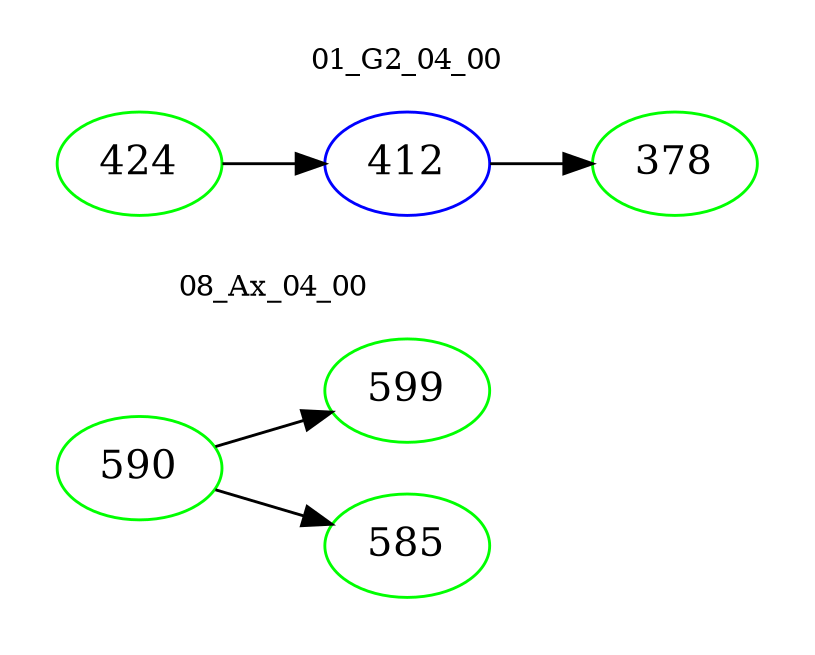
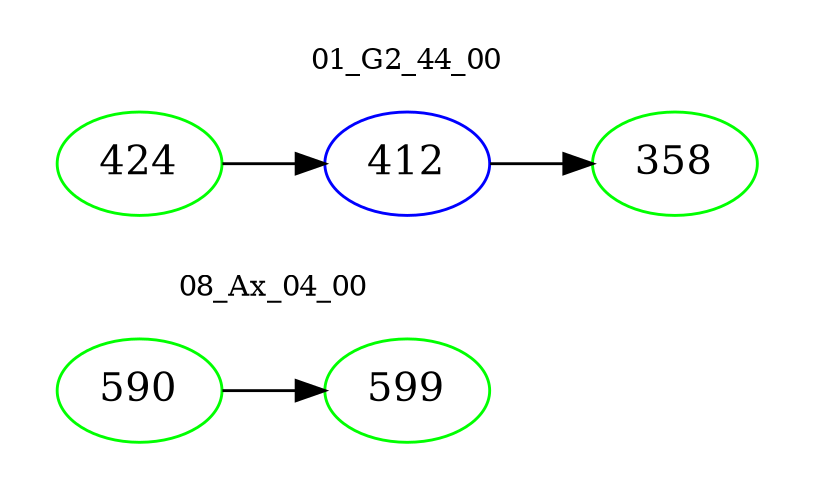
cluster "01_G2_04_00": label "01_G2_04_00" -> "01_G2_44_00"
node "378": label "378" -> "358"
node "585": removed
